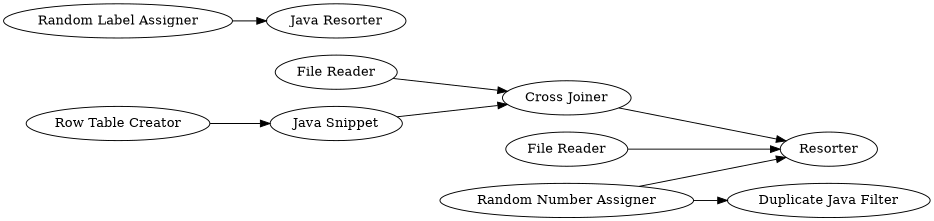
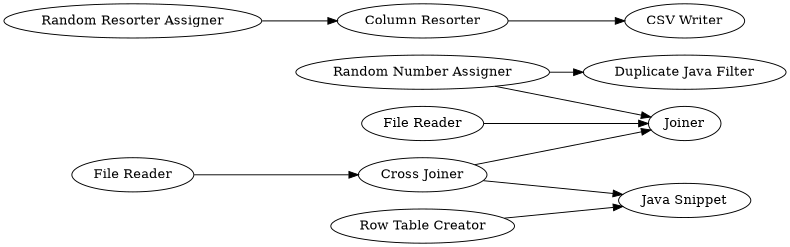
node "Random Label Assigner": label "Random Label Assigner" -> "Random Resorter Assigner"
node "Java Resorter": label "Java Resorter" -> "Column Resorter"
node "CSV Writer": added
edge "Java Snippet" -> "Cross Joiner": reversed
node "Resorter": label "Resorter" -> "Joiner"
